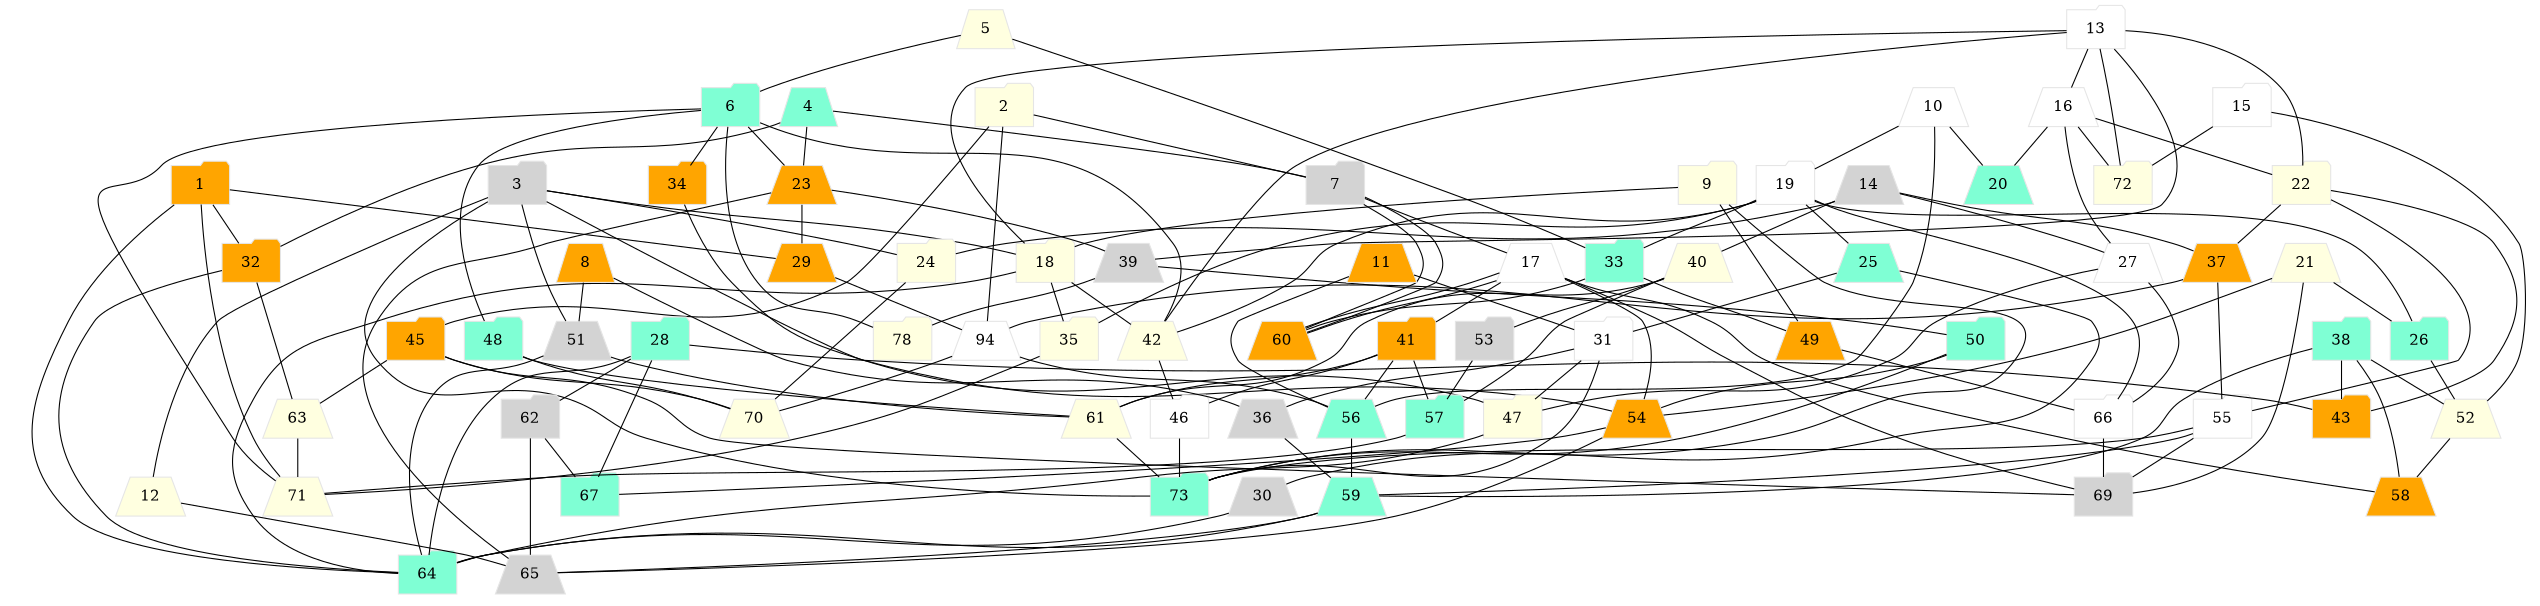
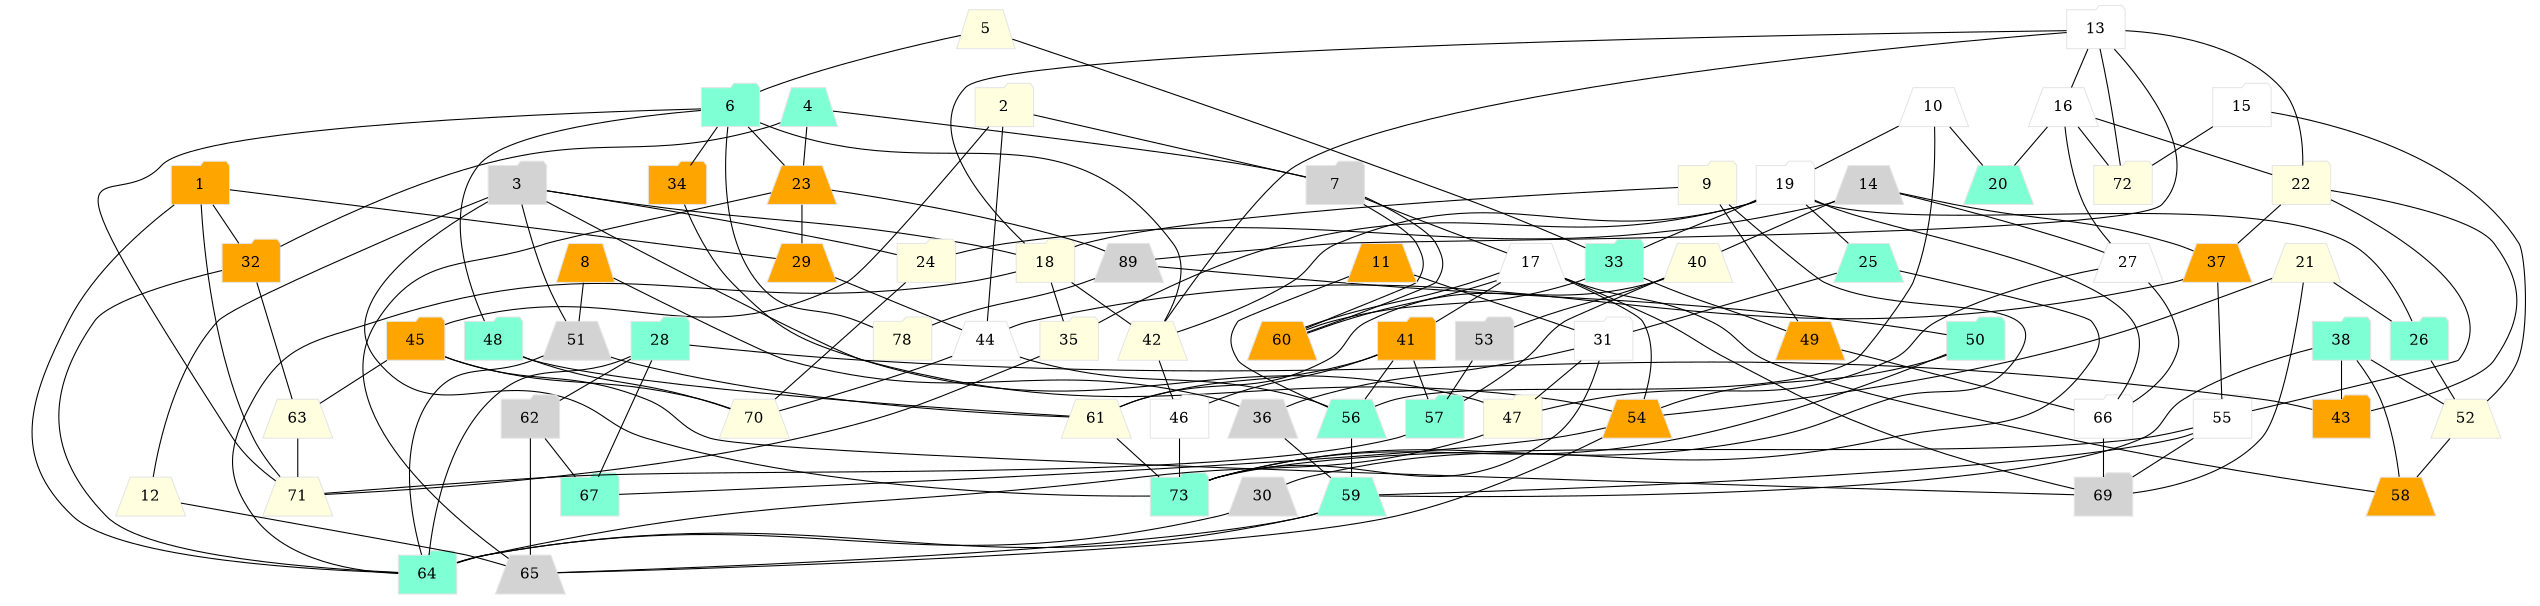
node "39": label "39" -> "89"
node "94": label "94" -> "44"
